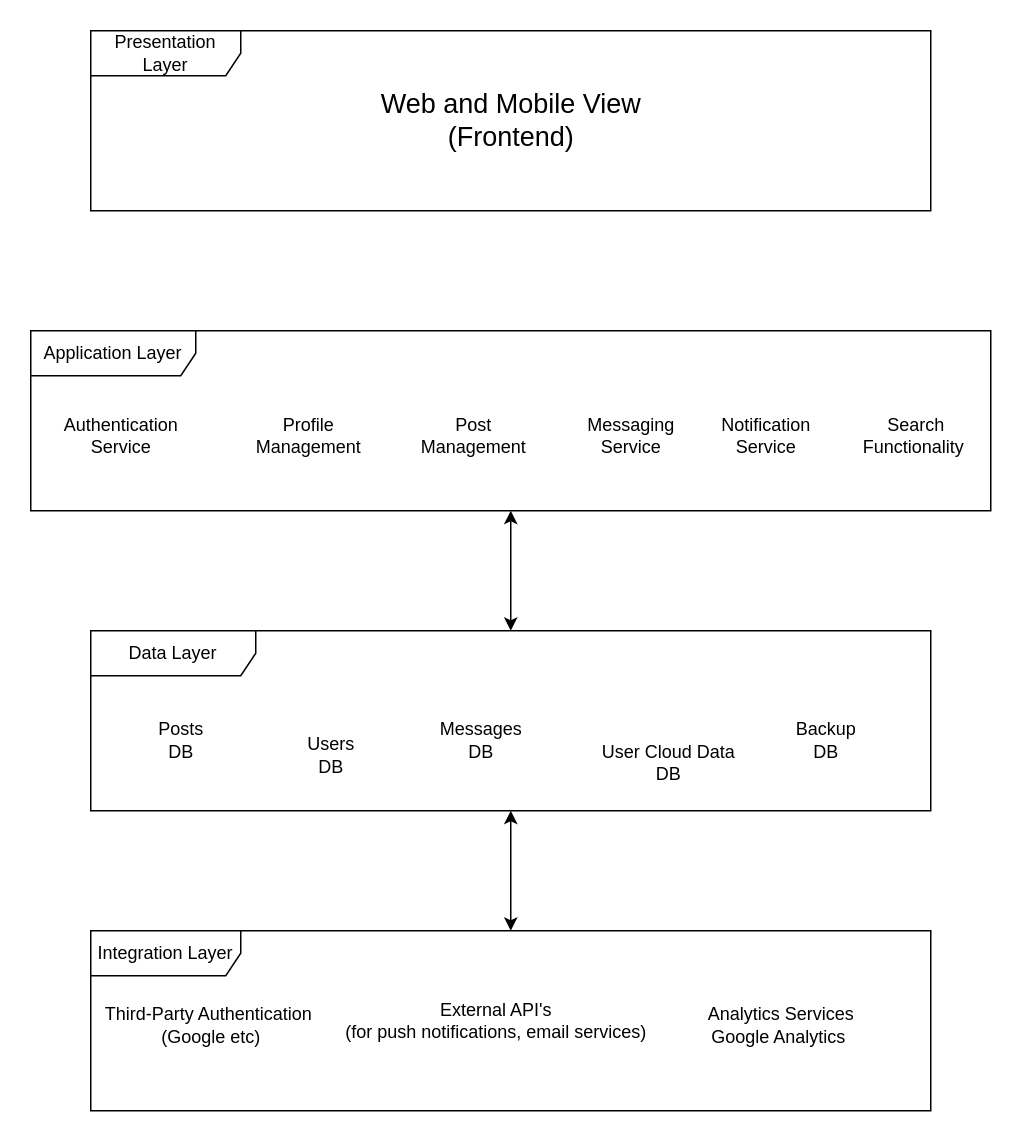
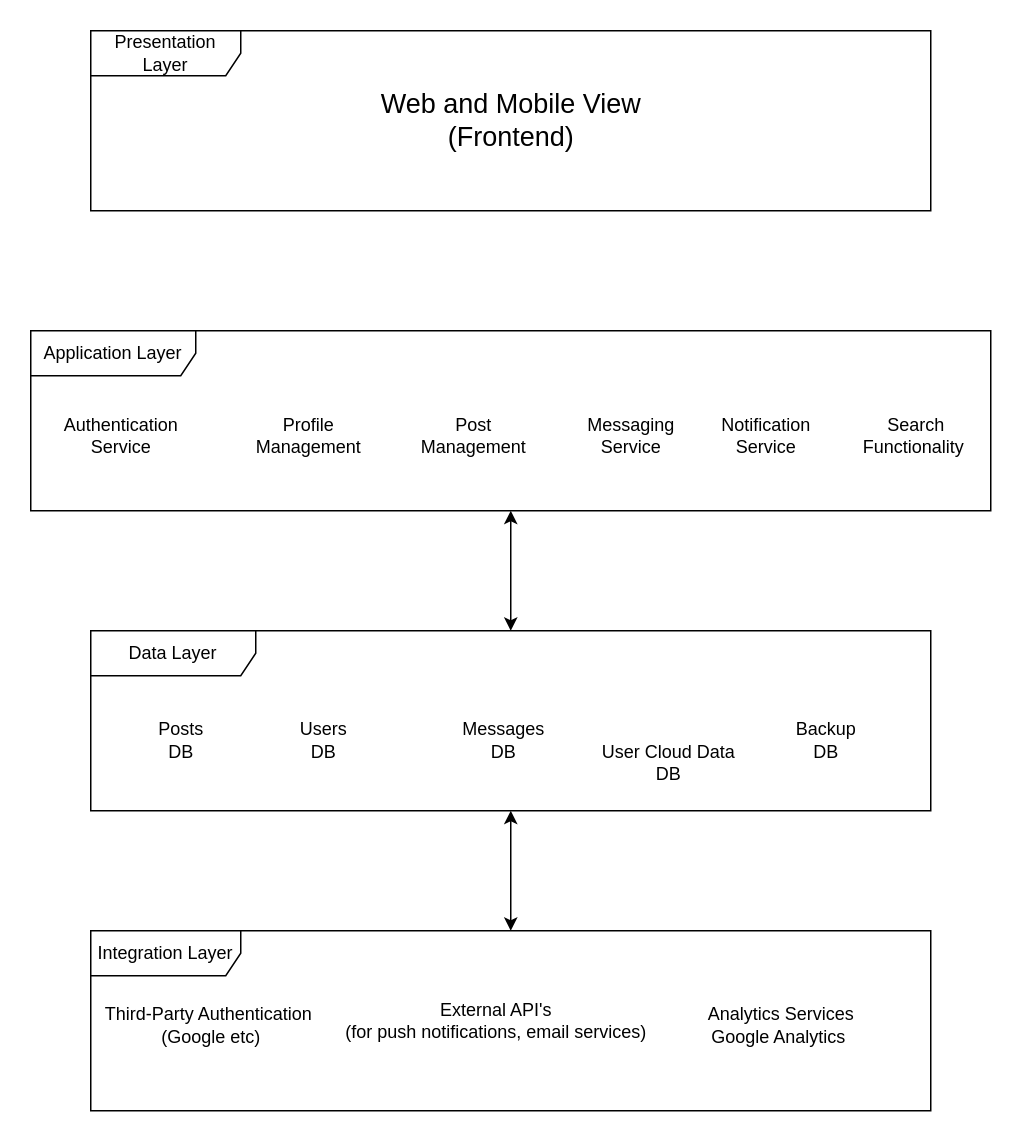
node "Messages DB": moved (481, 740) -> (503, 740)
node "Users DB": moved (331, 755) -> (323, 740)
